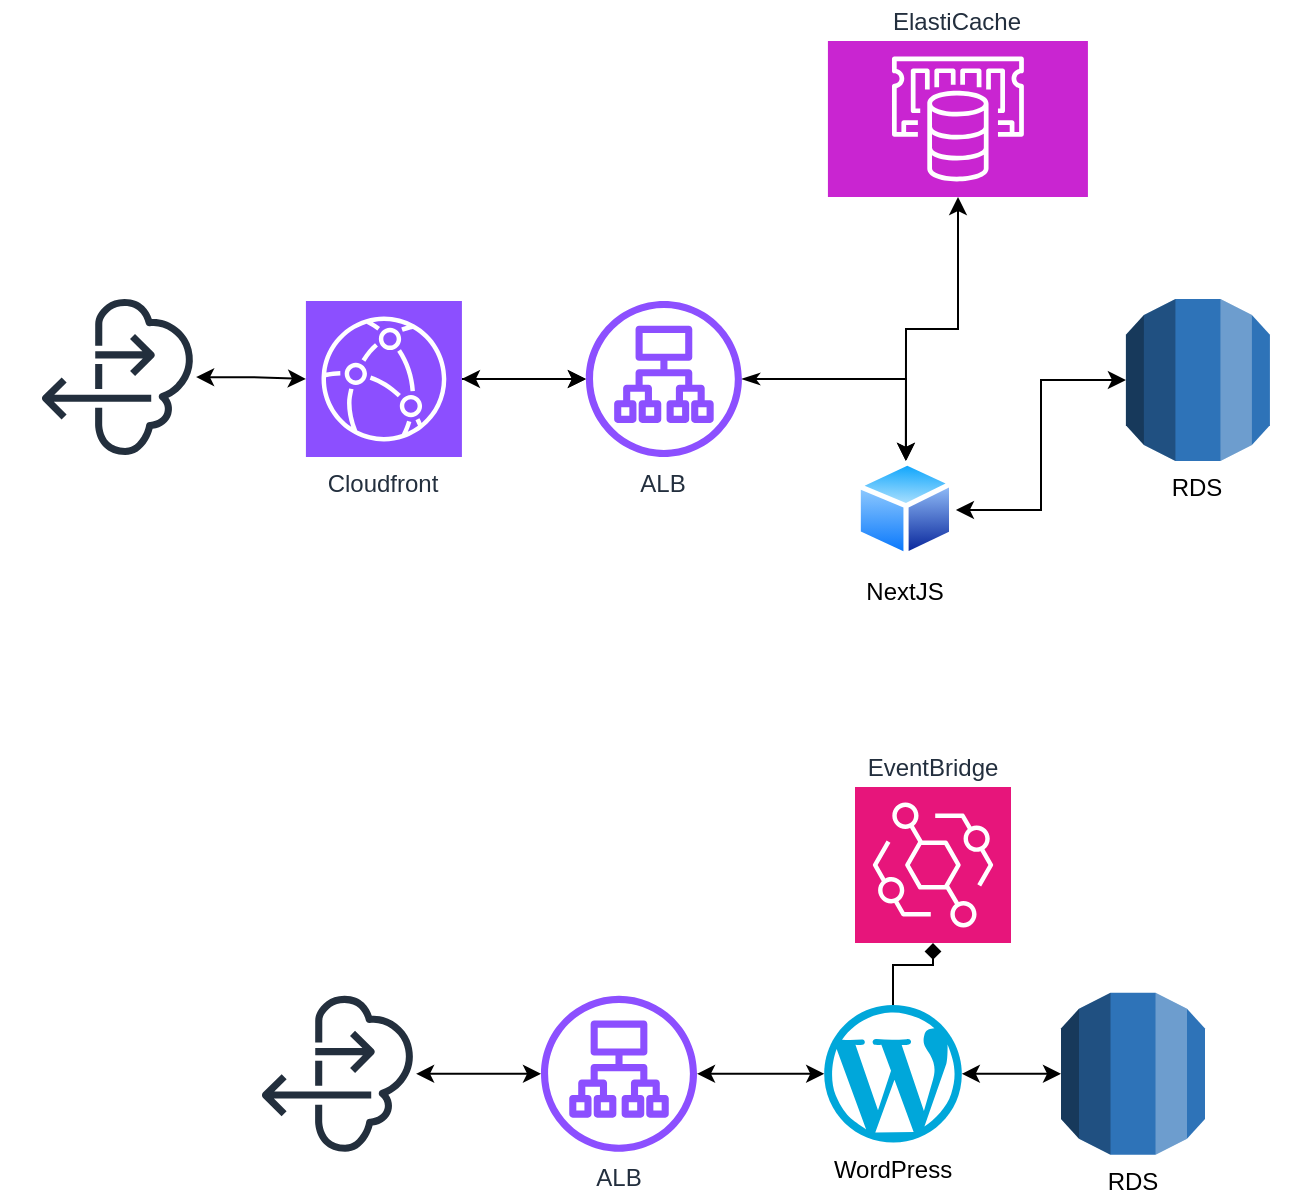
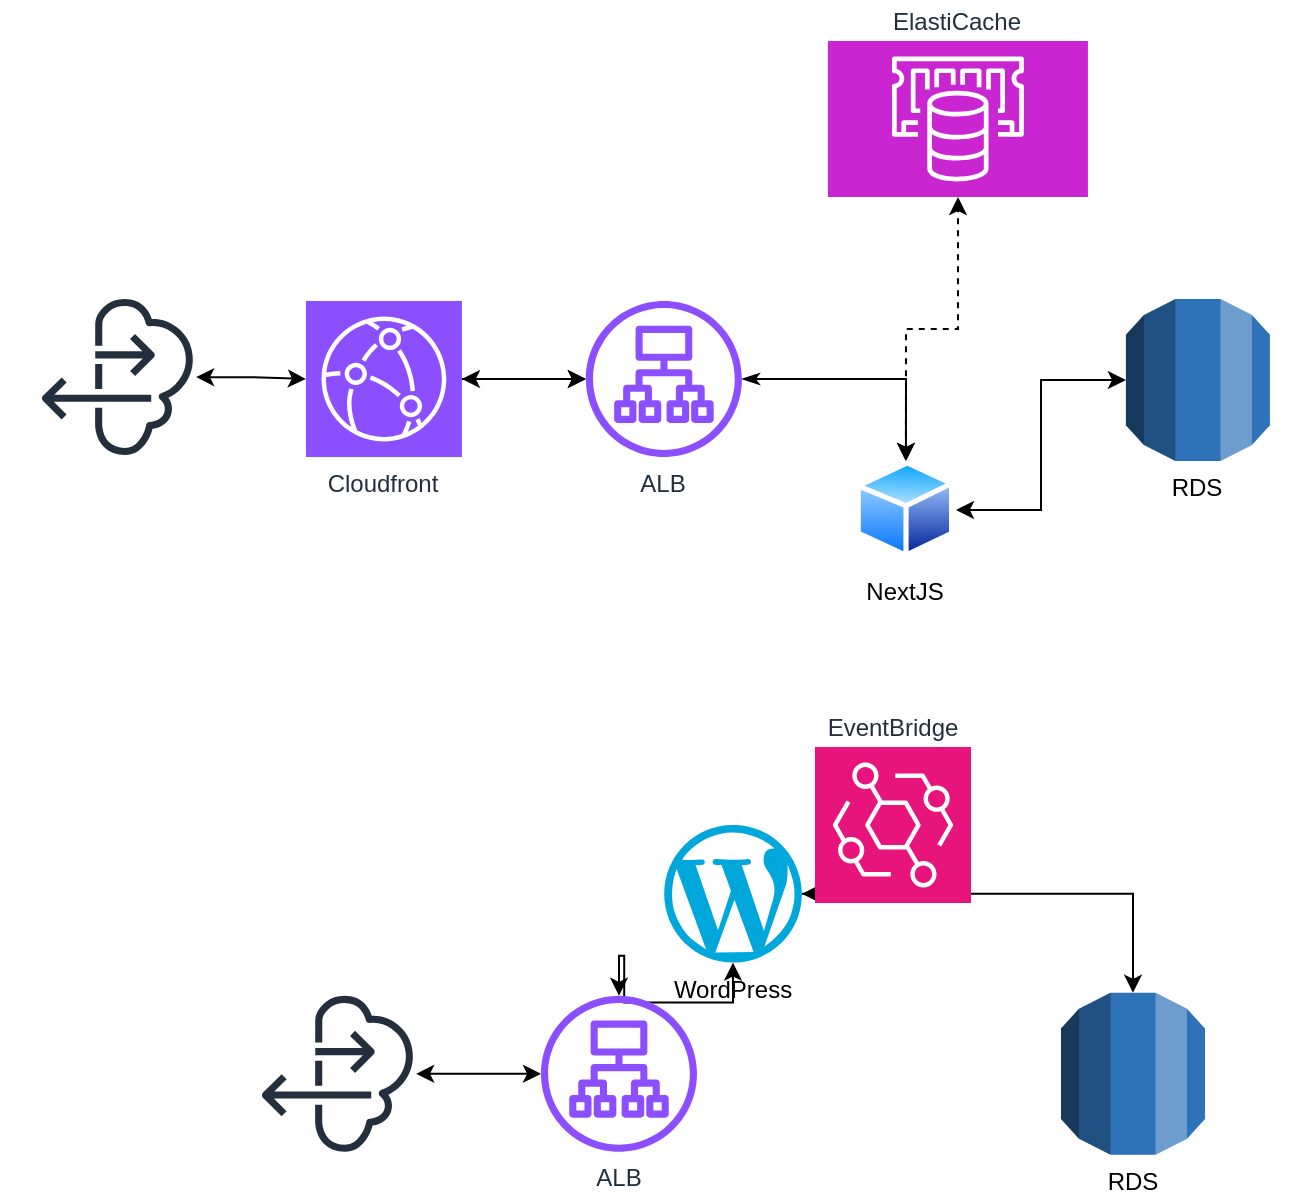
edge "ElastiCache" -- "NextJS": style solid -> dashed
node "EventBridge": moved (933, 865) -> (893, 825)
node "WordPress": moved (893, 1074) -> (733, 894)
